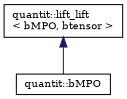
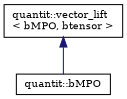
node "quantit::lift_lift < bMPO, btensor >": label "quantit::lift_lift < bMPO, btensor >" -> "quantit::vector_lift < bMPO, btensor >"
